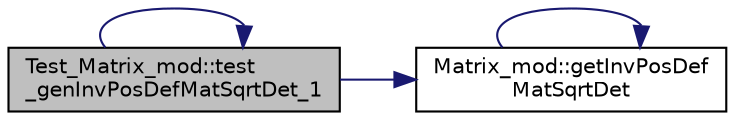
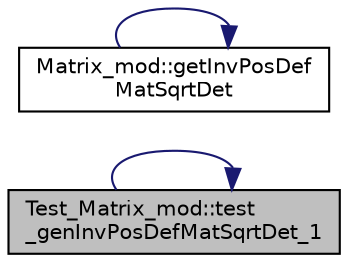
edge "Test_Matrix_mod::test _genInvPosDefMatSqrtDet_1" -> "Matrix_mod::getInvPosDef MatSqrtDet": removed
